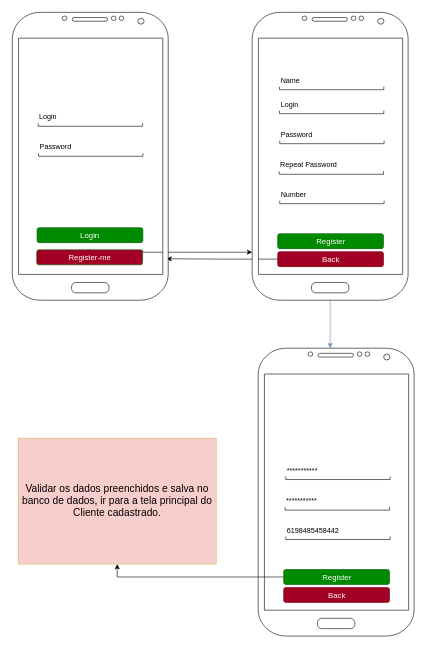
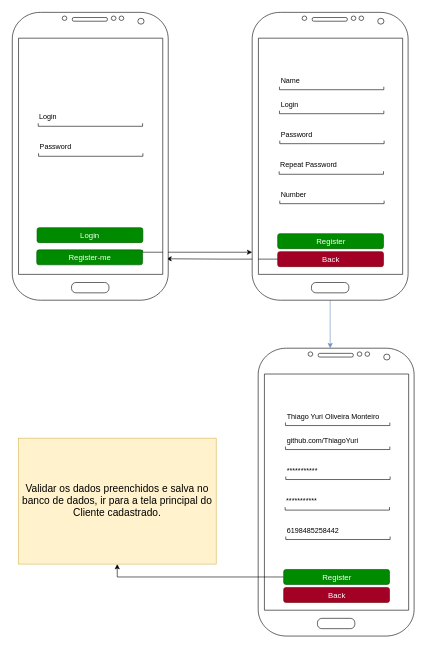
node "Register-me": fillcolor #a20025 -> #008a00
node "Thiago Yuri Oliveira Monteiro": added
node "github.com/ThiagoYuri": added
node "Validar os dados preenchidos e salva no banco de dados, ir para a tela principal do Cliente cadastrado.": fillcolor #f8cecc -> #fff2cc
node "6198485458442": label "6198485458442" -> "6198485258442"
